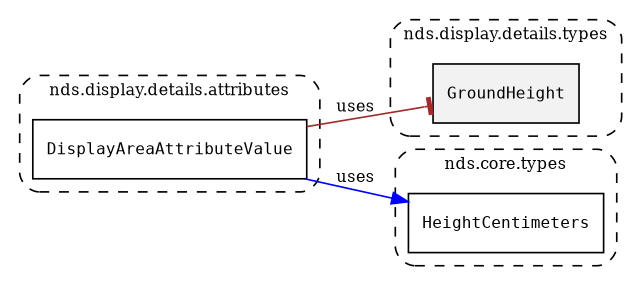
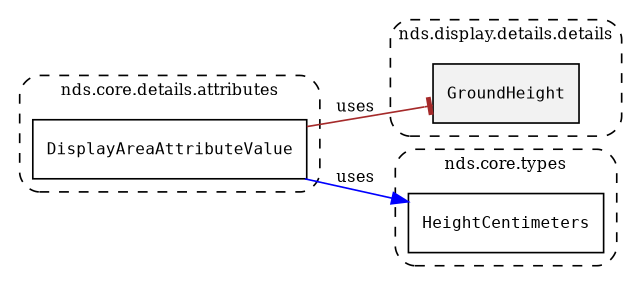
cluster "nds.display.details.types": label "nds.display.details.types" -> "nds.display.details.details"
cluster "nds.display.details.attributes": label "nds.display.details.attributes" -> "nds.core.details.attributes"
